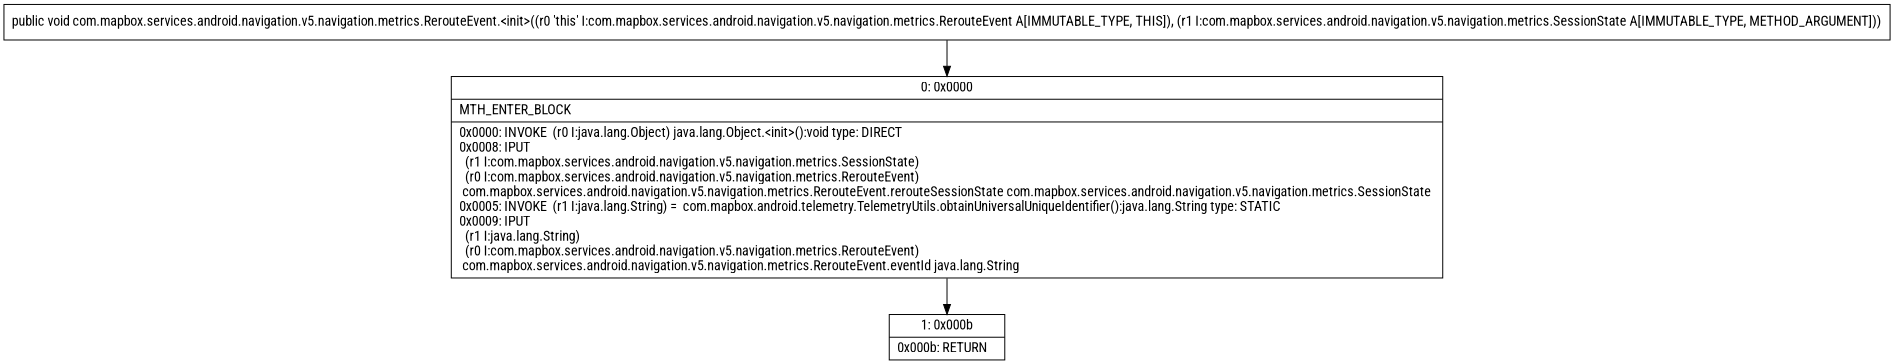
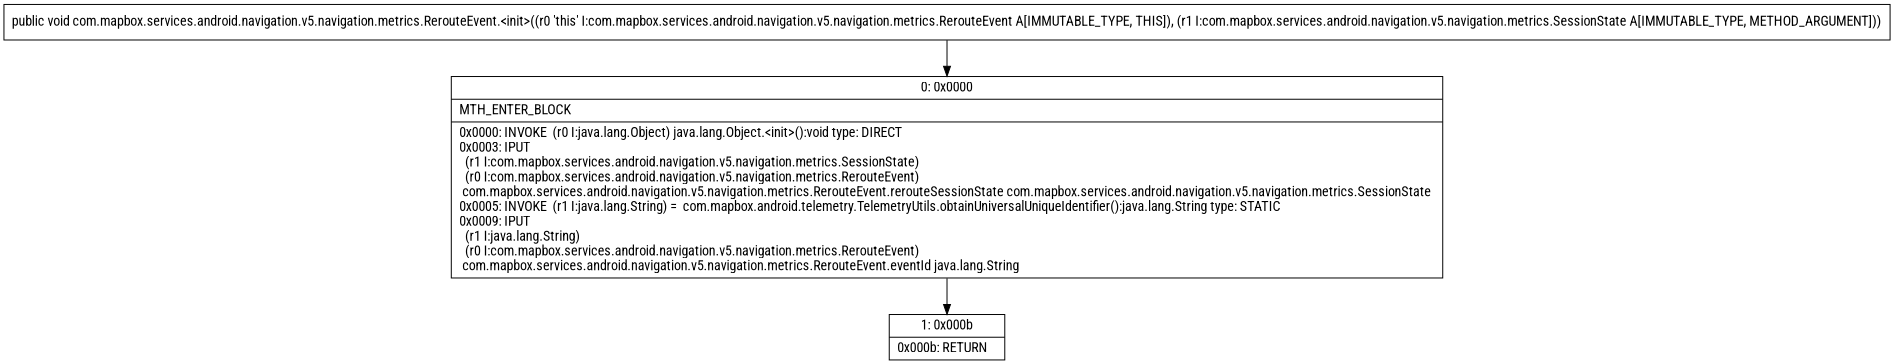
node "0: 0x0000": text "0x0008: IPUT" -> "0x0003: IPUT"
